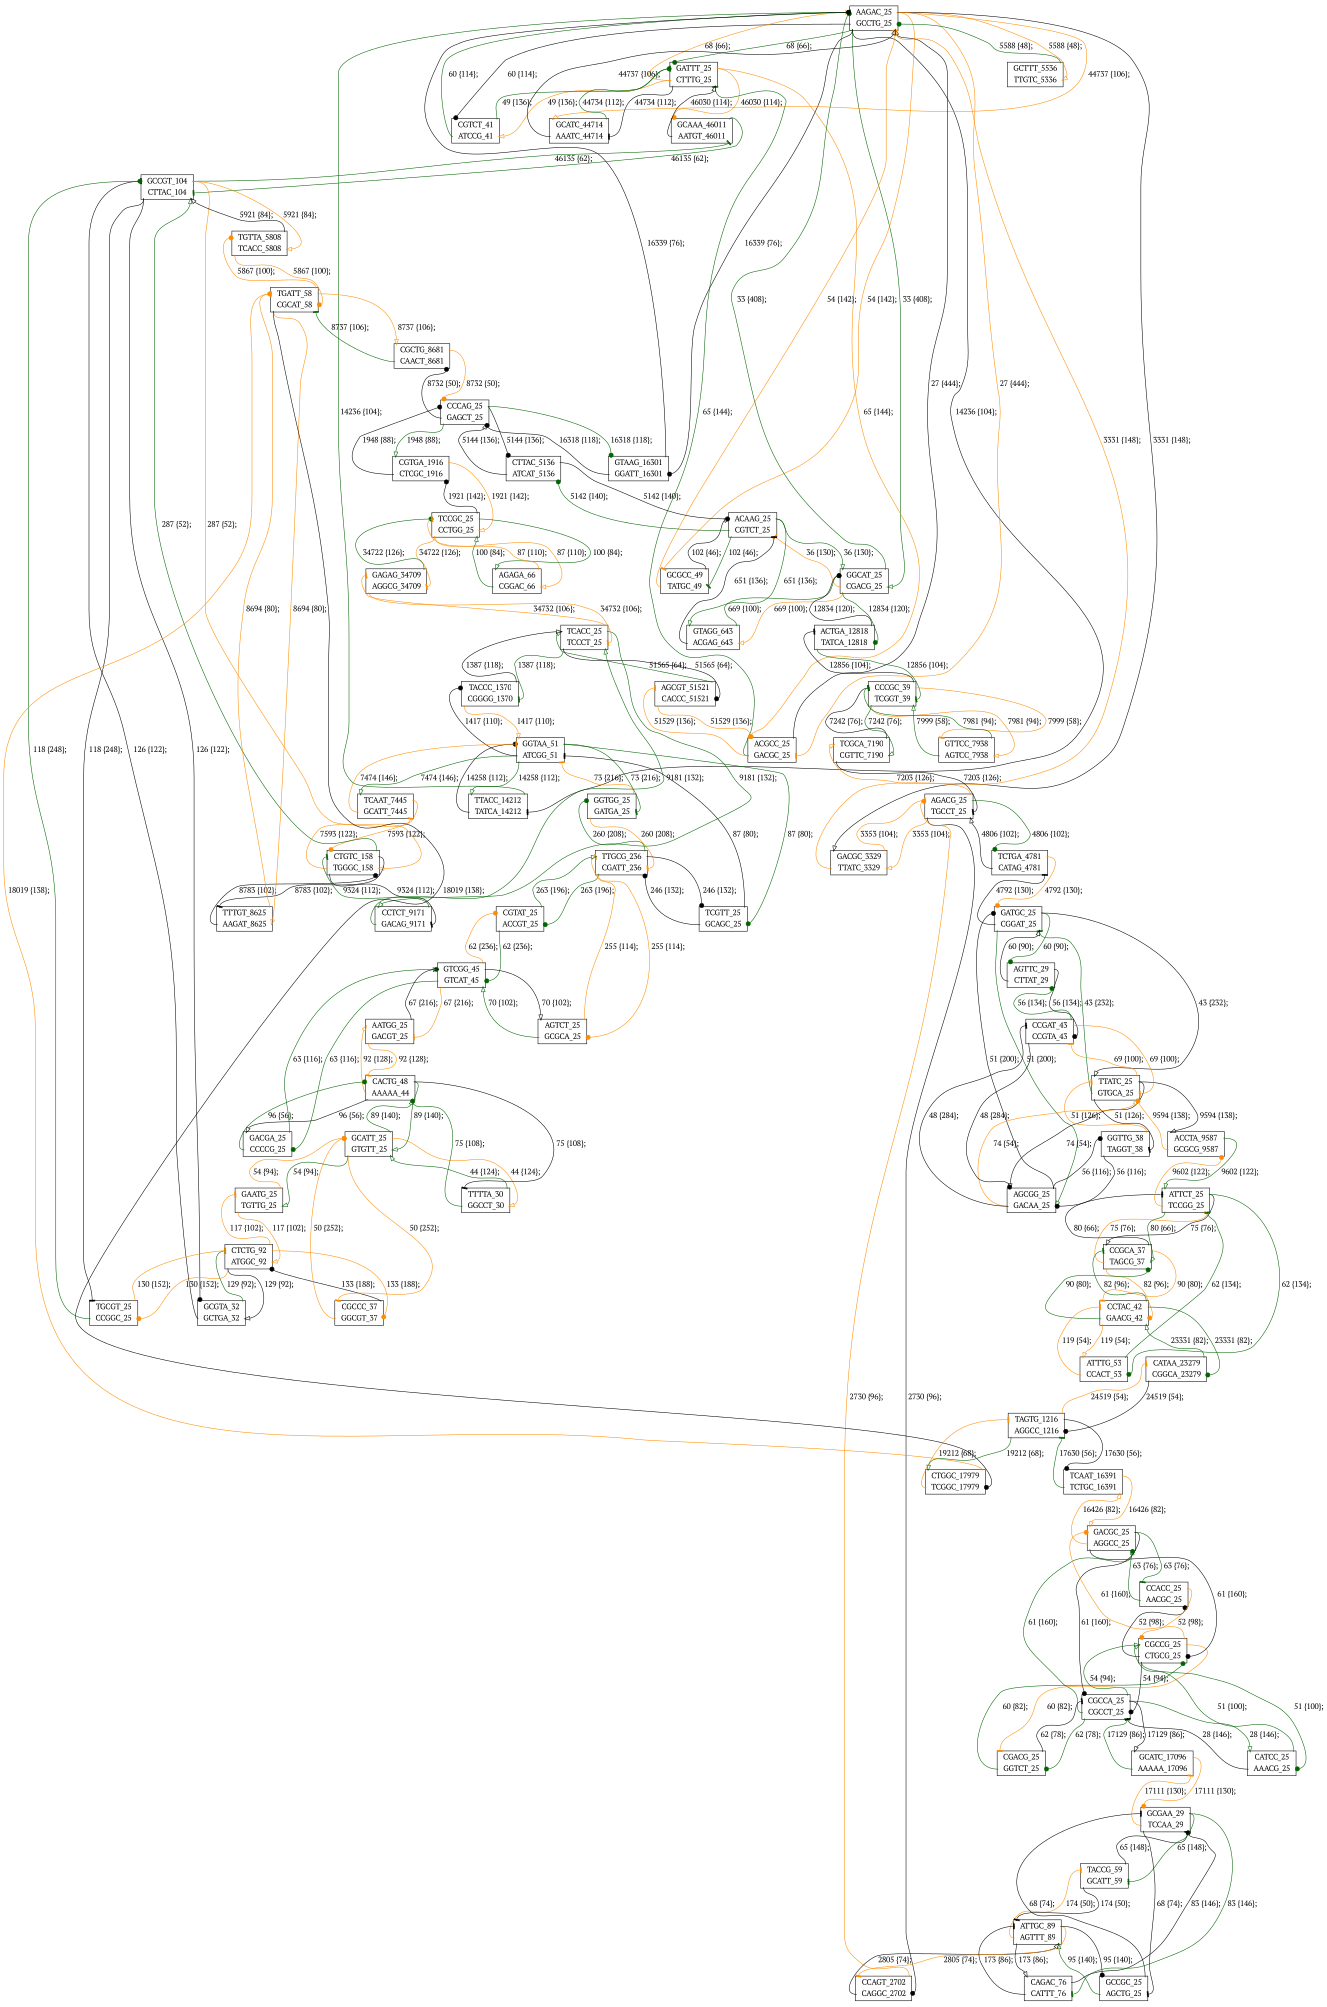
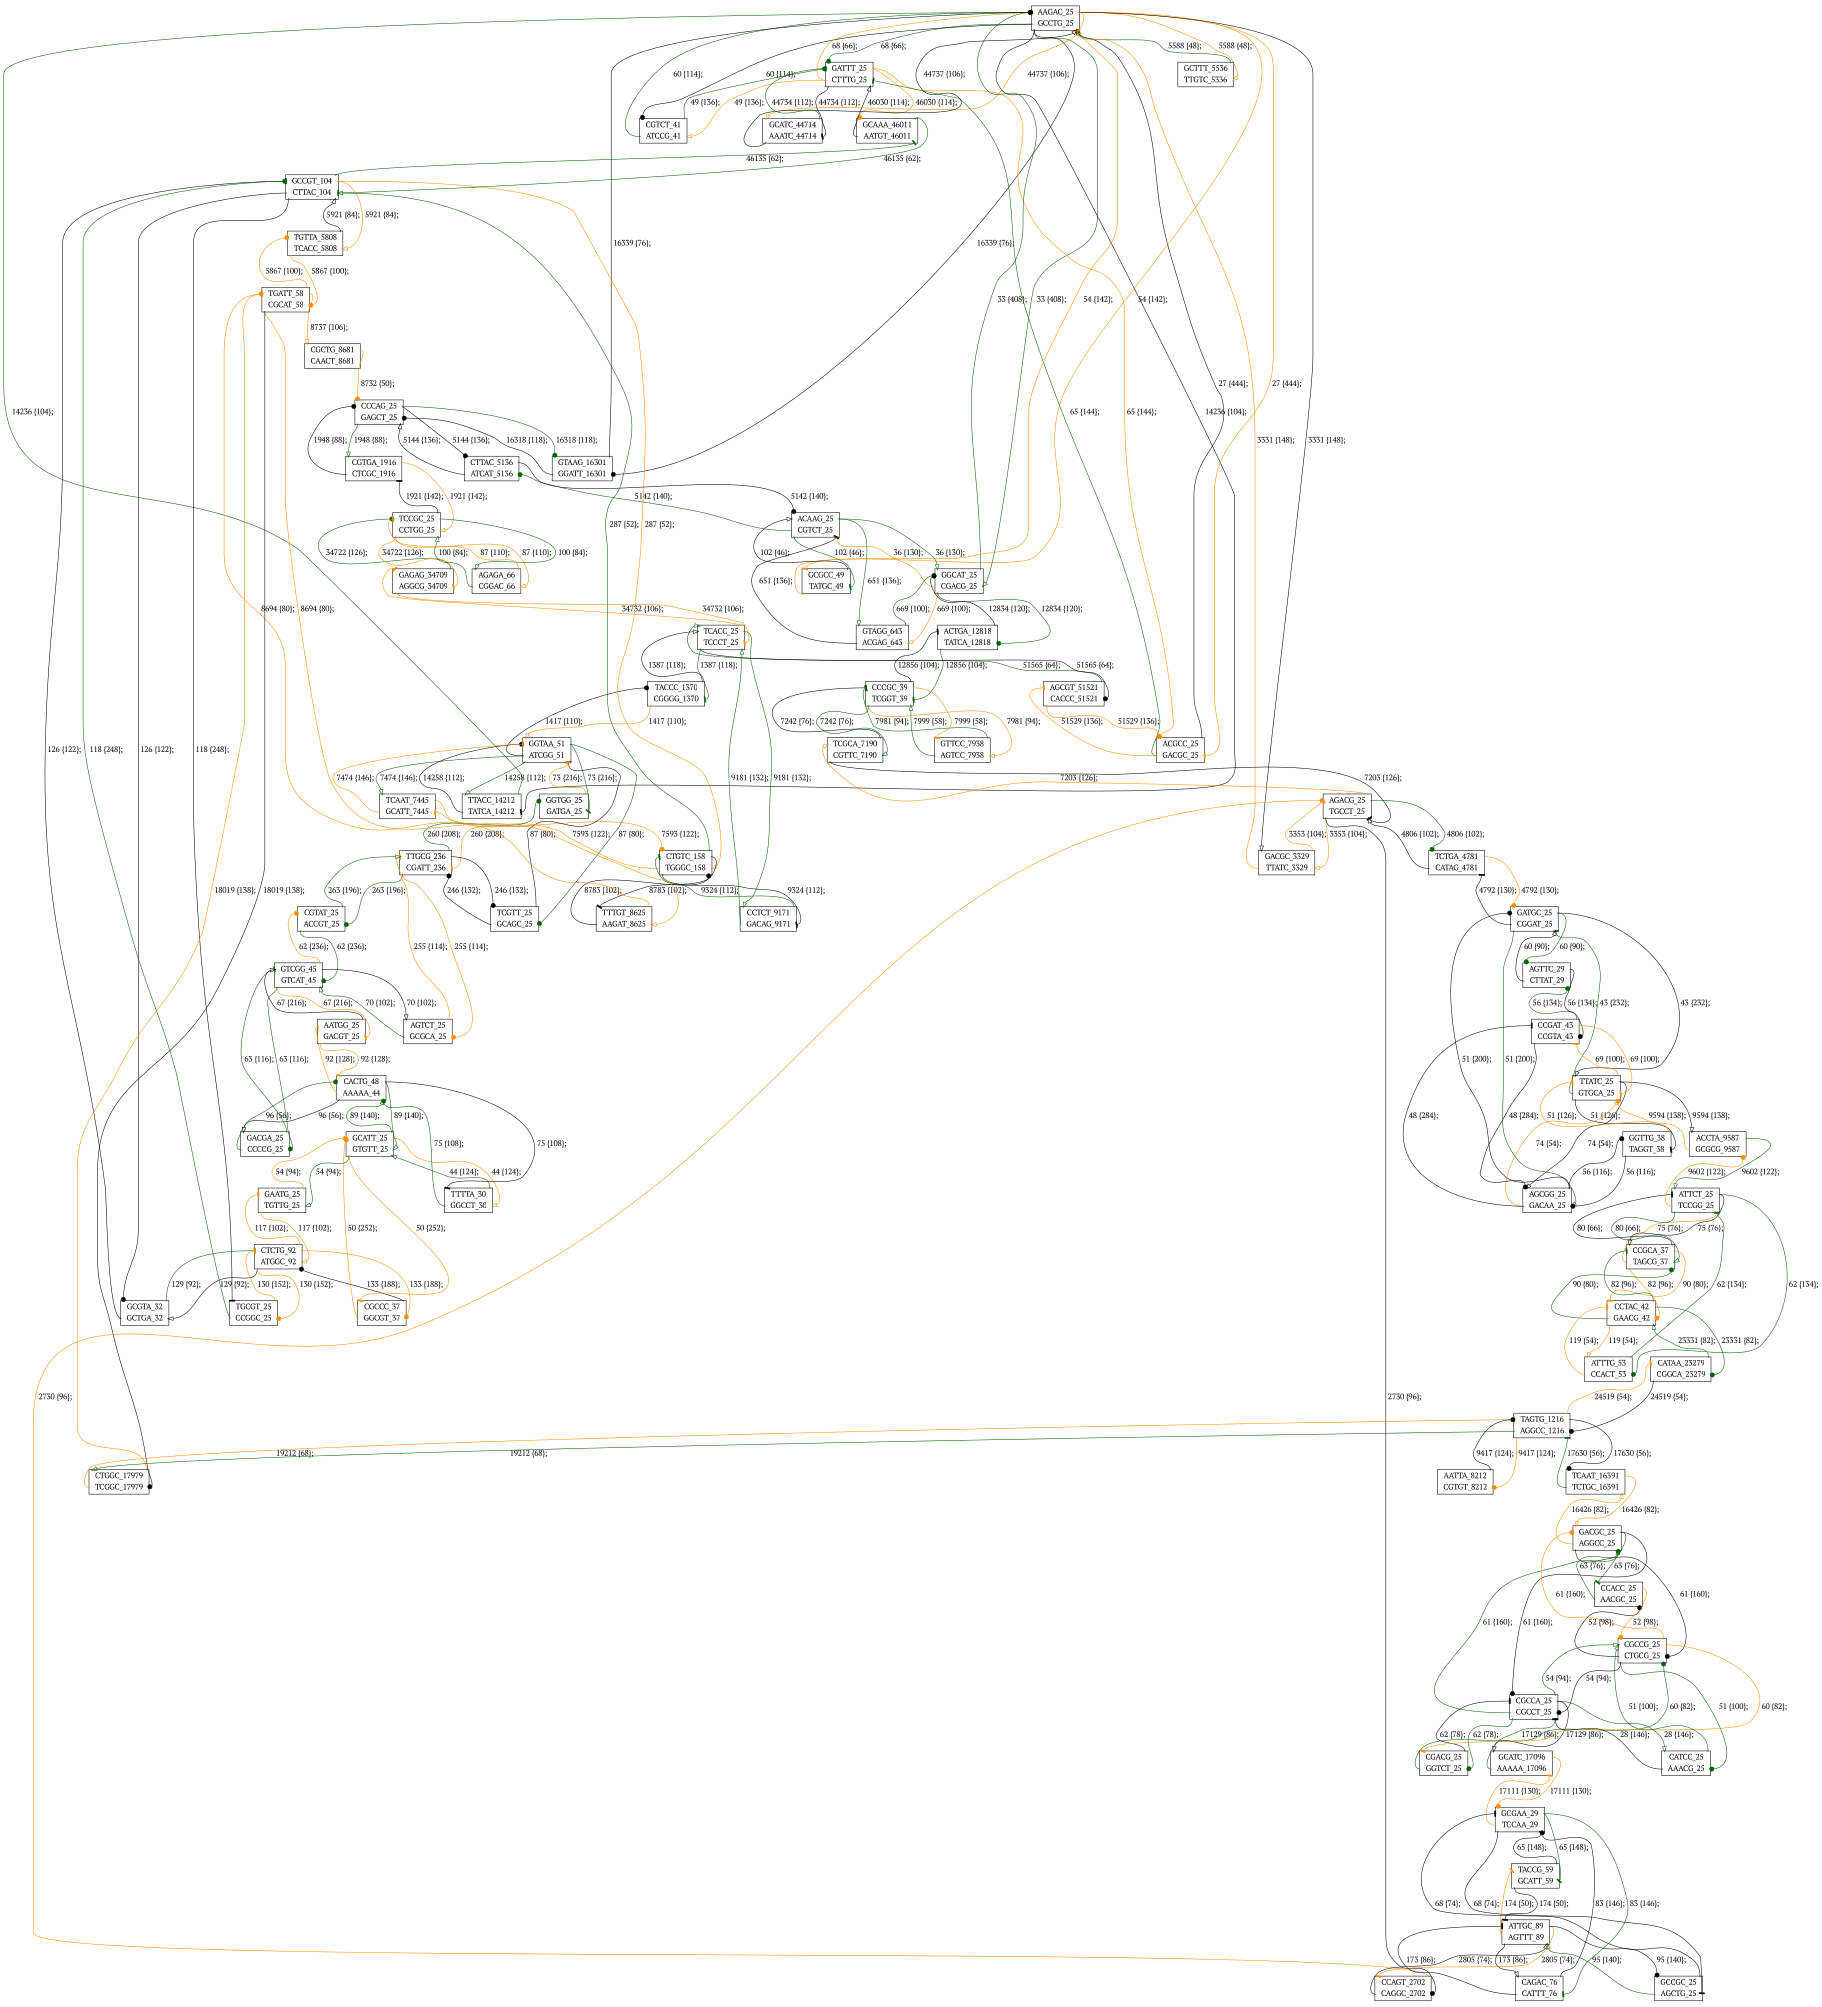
edge "CGCTG_8681" -> "TGATT_58": removed, label "8737 {106};"
edge "CCCAG_25" -> "CGCTG_8681": removed, label "8732 {50};"
edge "TCCGC_25" -> "CGTGA_1916": arrowhead dot -> tee
edge "GACGA_25" -> "GTCGG_45": arrowhead dot -> tee
node "AATTA_8212": added
